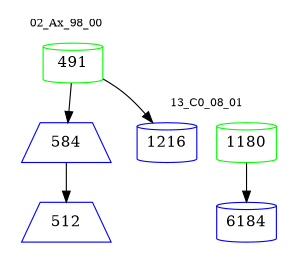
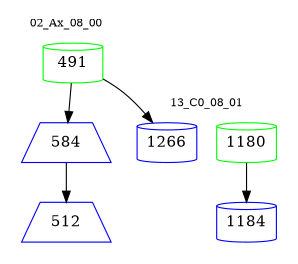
cluster "02_Ax_98_00": label "02_Ax_98_00" -> "02_Ax_08_00"
node "1216": label "1216" -> "1266"
node "6184": label "6184" -> "1184"
